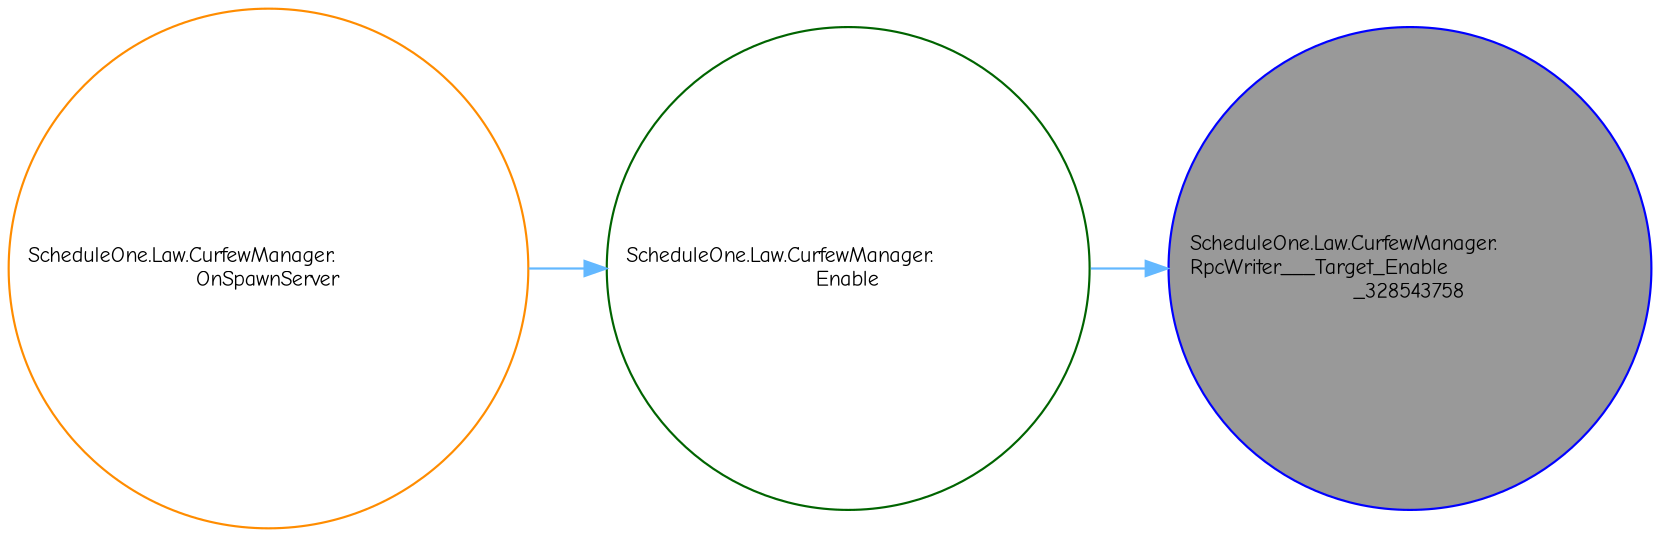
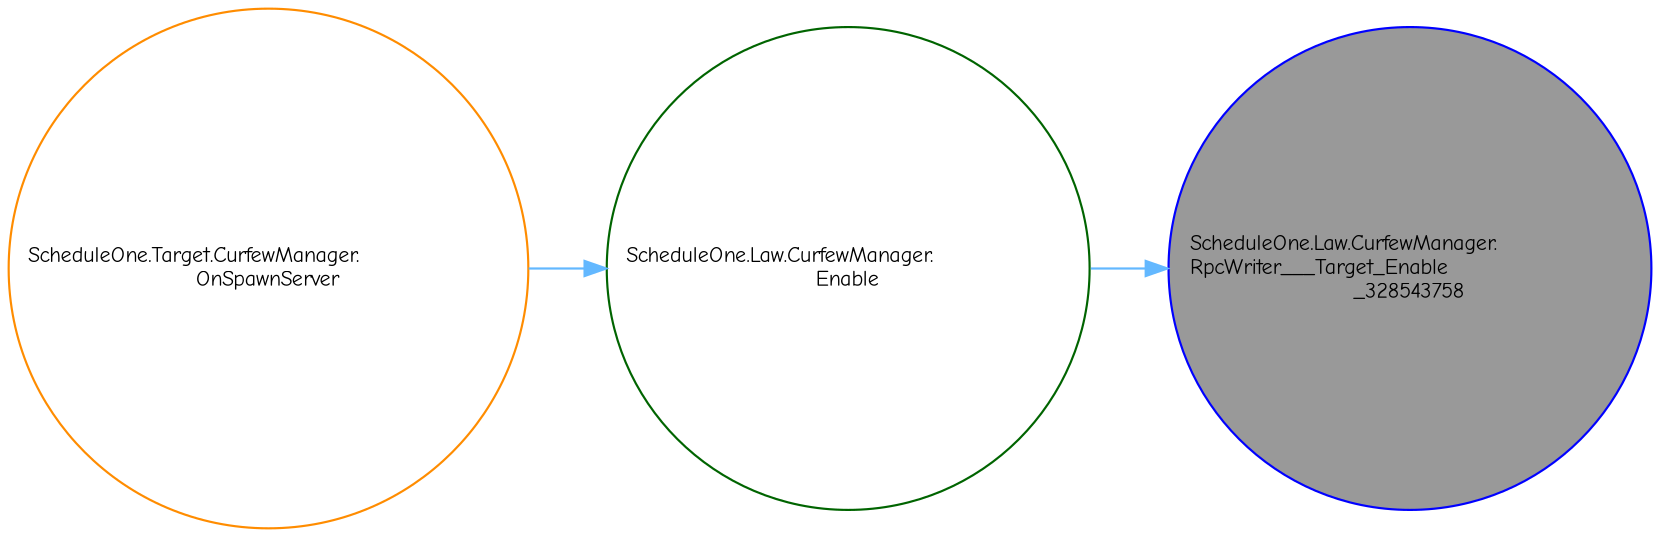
node "ScheduleOne.Law.CurfewManager. OnSpawnServer": label "ScheduleOne.Law.CurfewManager. OnSpawnServer" -> "ScheduleOne.Target.CurfewManager. OnSpawnServer"
